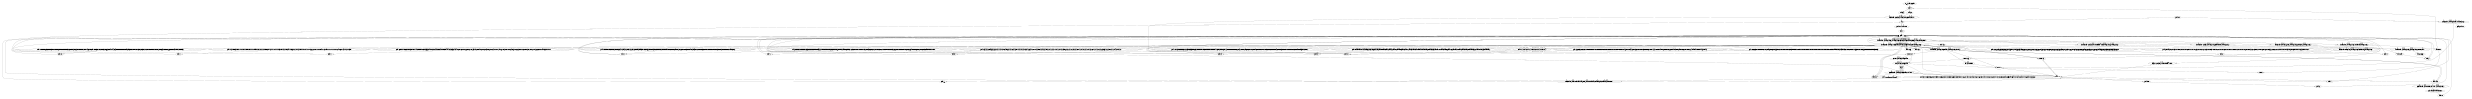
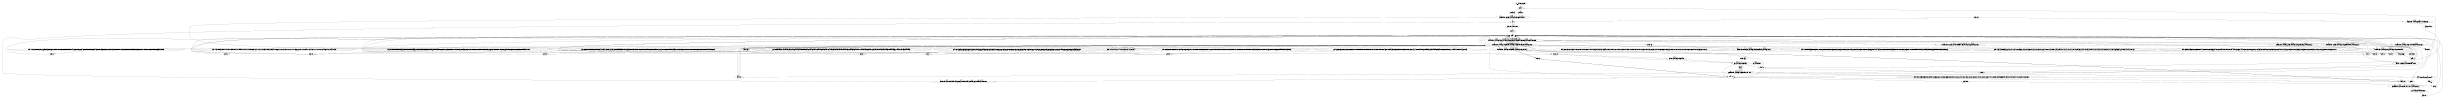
node "load.r r52": removed
